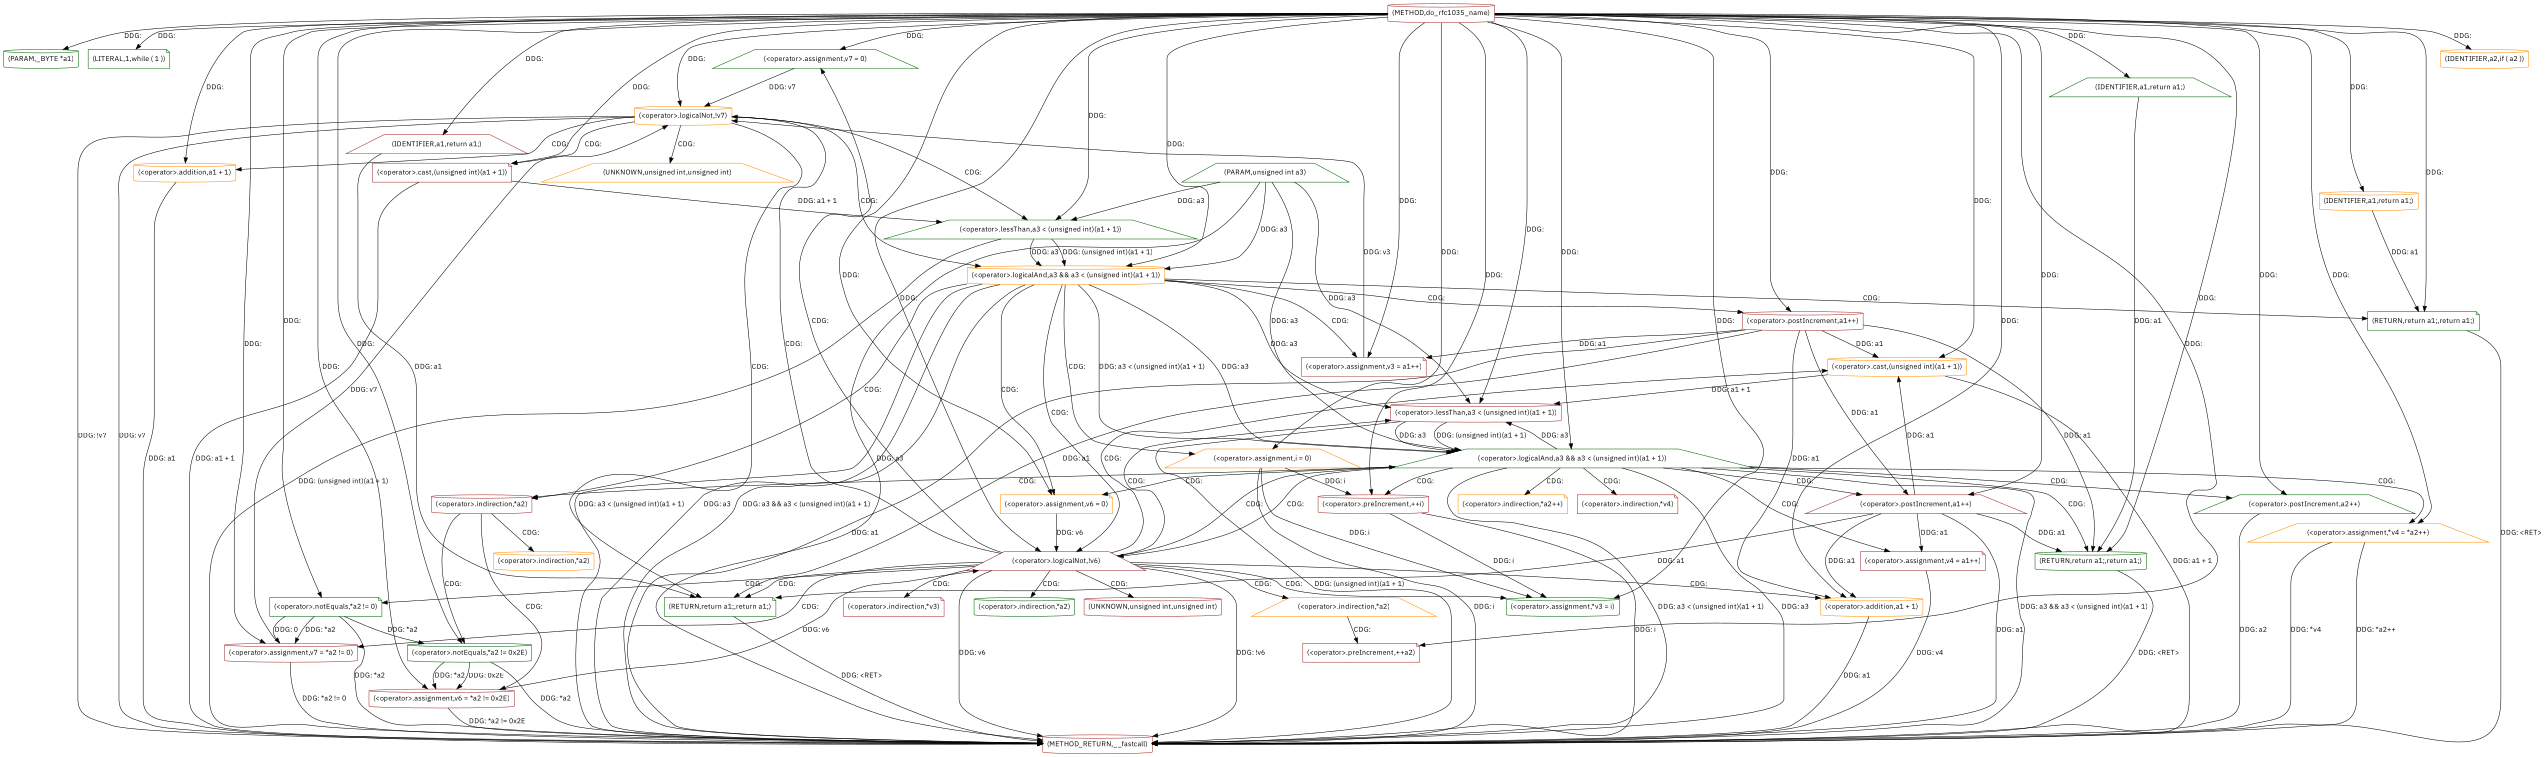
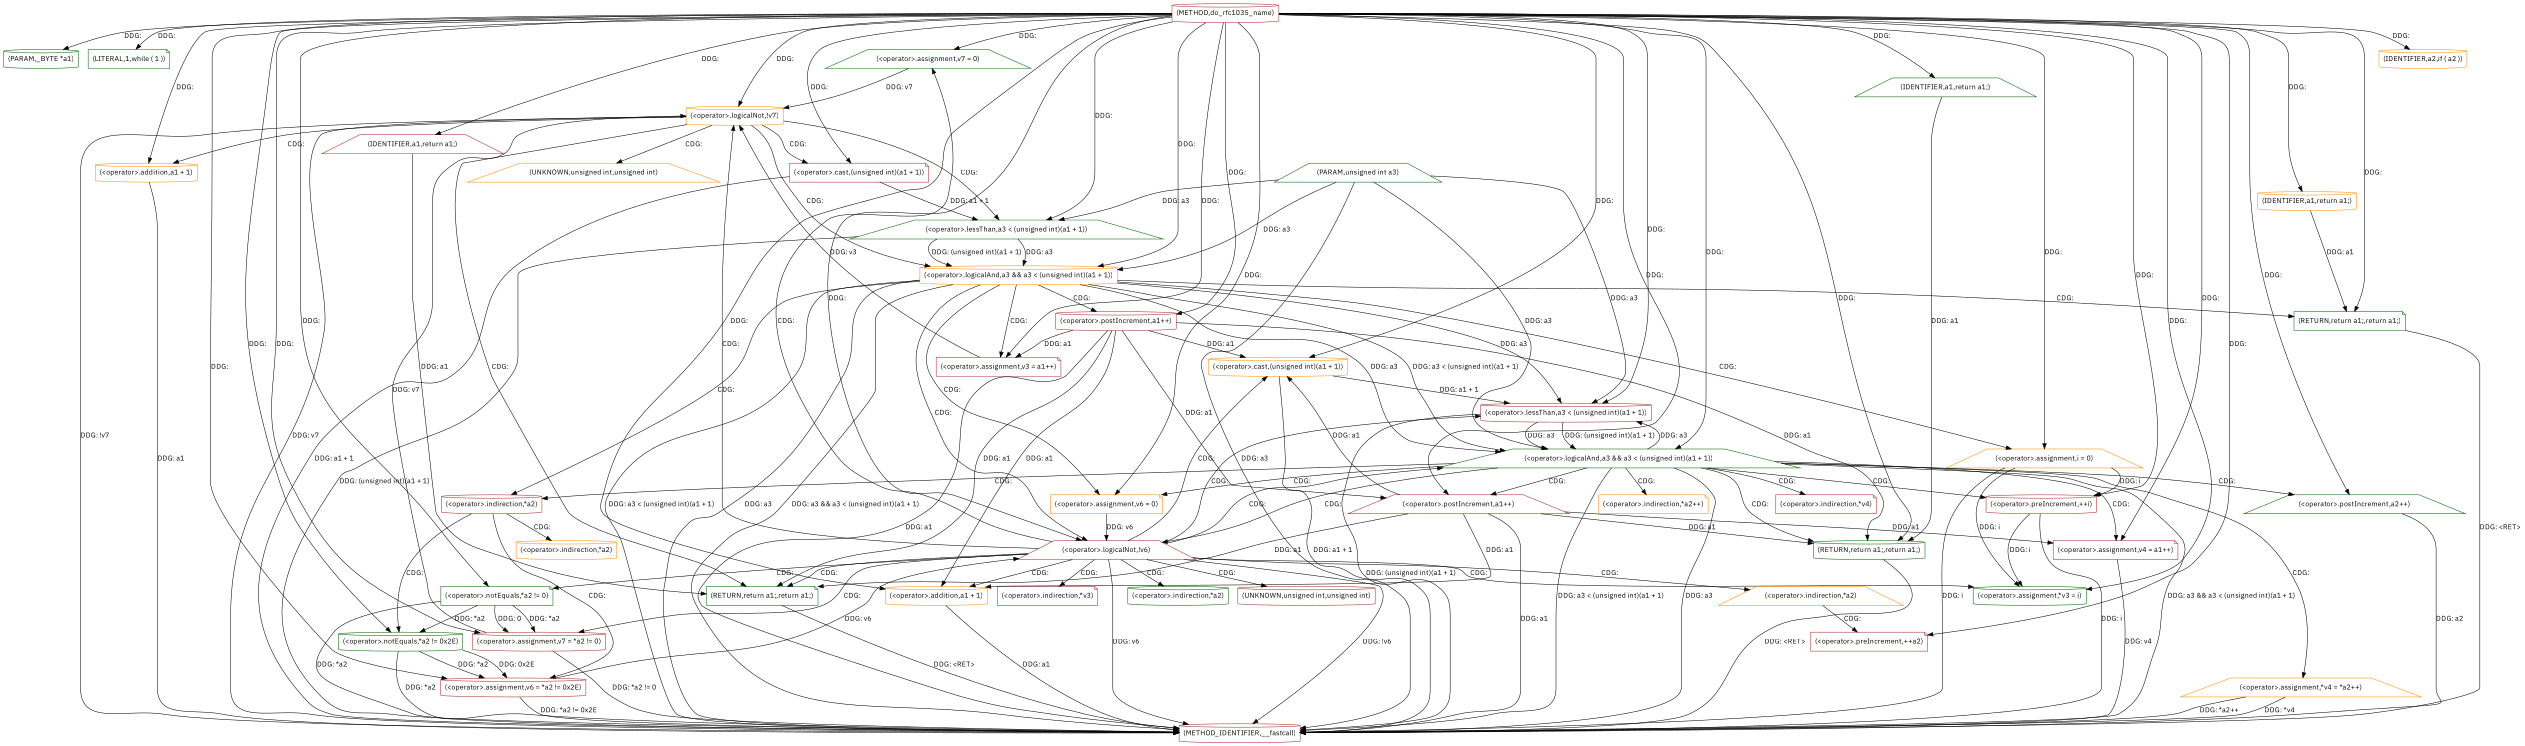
edge "(METHOD,do_rfc1035_name)" -> "(<operator>.assignment,*v4 = *a2++)": now "(METHOD,do_rfc1035_name)" -> "(<operator>.assignment,v4 = a1++)"
node "(METHOD_RETURN,__fastcall)": label "(METHOD_RETURN,__fastcall)" -> "(METHOD_IDENTIFIER,__fastcall)"
